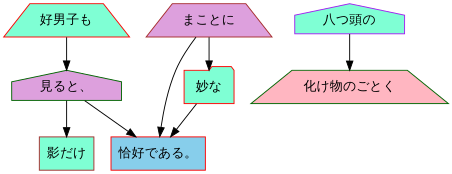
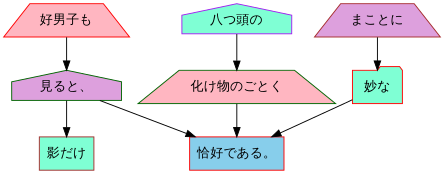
node "好男子も": fillcolor aquamarine -> lightpink
edge "まことに" -> "恰好である。": now "化け物のごとく" -> "恰好である。"
